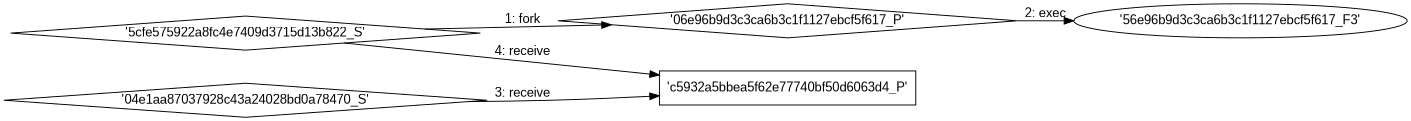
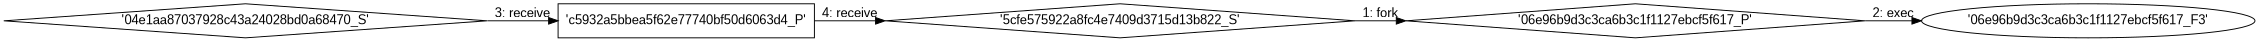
node "'56e96b9d3c3ca6b3c1f1127ebcf5f617_F3'": label "'56e96b9d3c3ca6b3c1f1127ebcf5f617_F3'" -> "'06e96b9d3c3ca6b3c1f1127ebcf5f617_F3'"
edge "'5cfe575922a8fc4e7409d3715d13b822_S'" -> "'c5932a5bbea5f62e77740bf50d6063d4_P'": reversed
node "'04e1aa87037928c43a24028bd0a78470_S'": label "'04e1aa87037928c43a24028bd0a78470_S'" -> "'04e1aa87037928c43a24028bd0a68470_S'"
